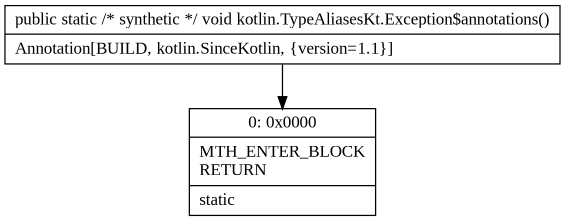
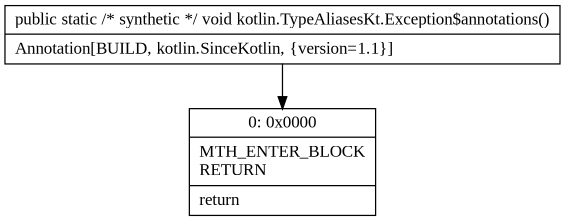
node "0: 0x0000": text "static" -> "return"
